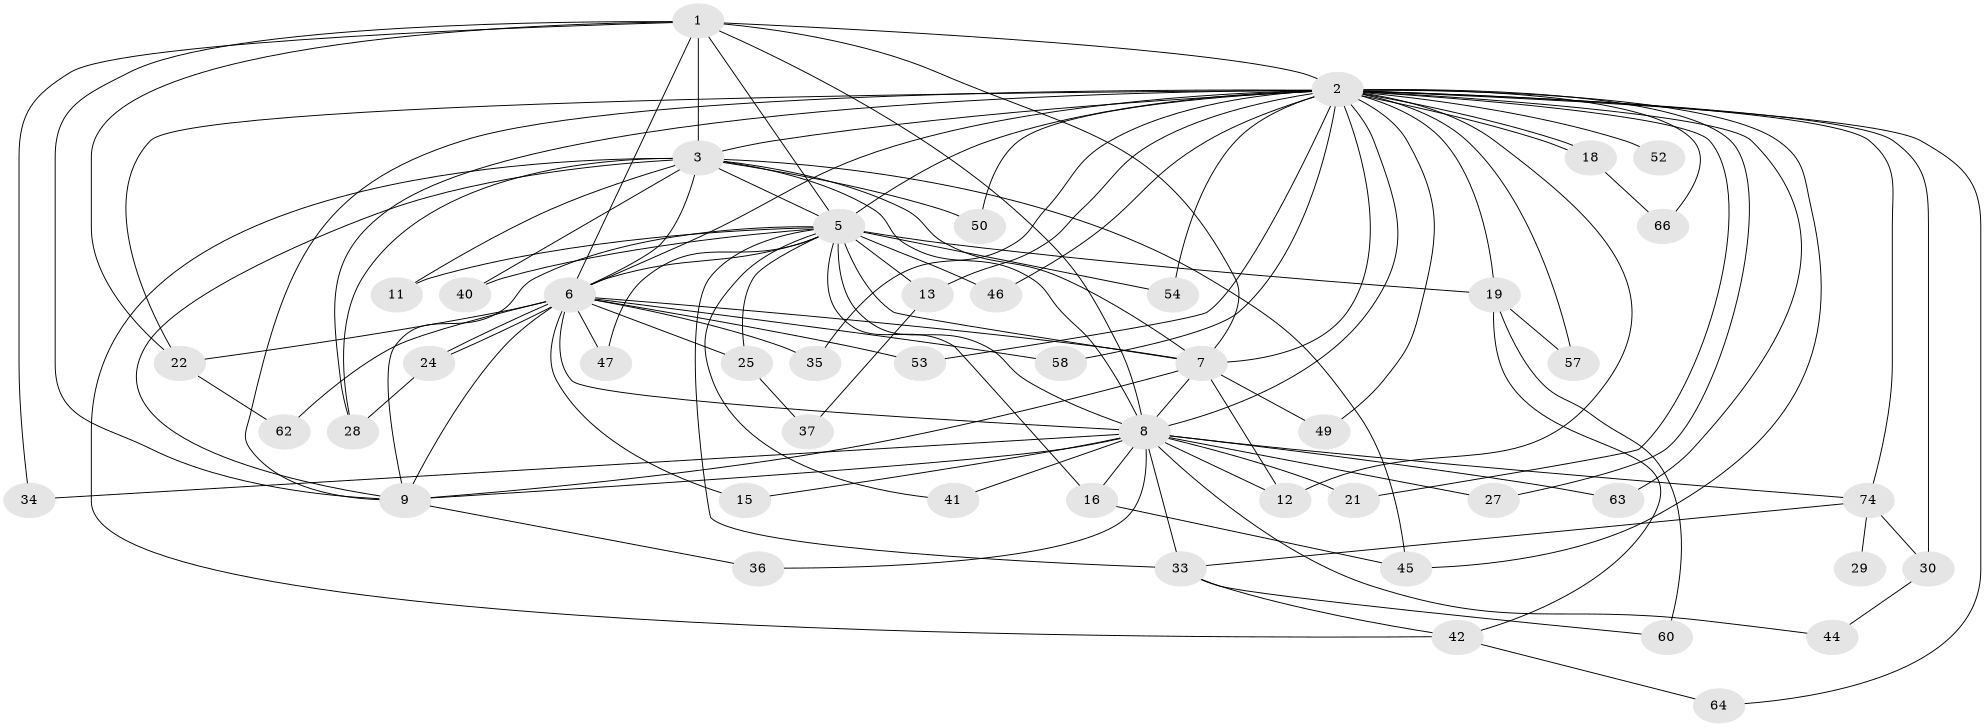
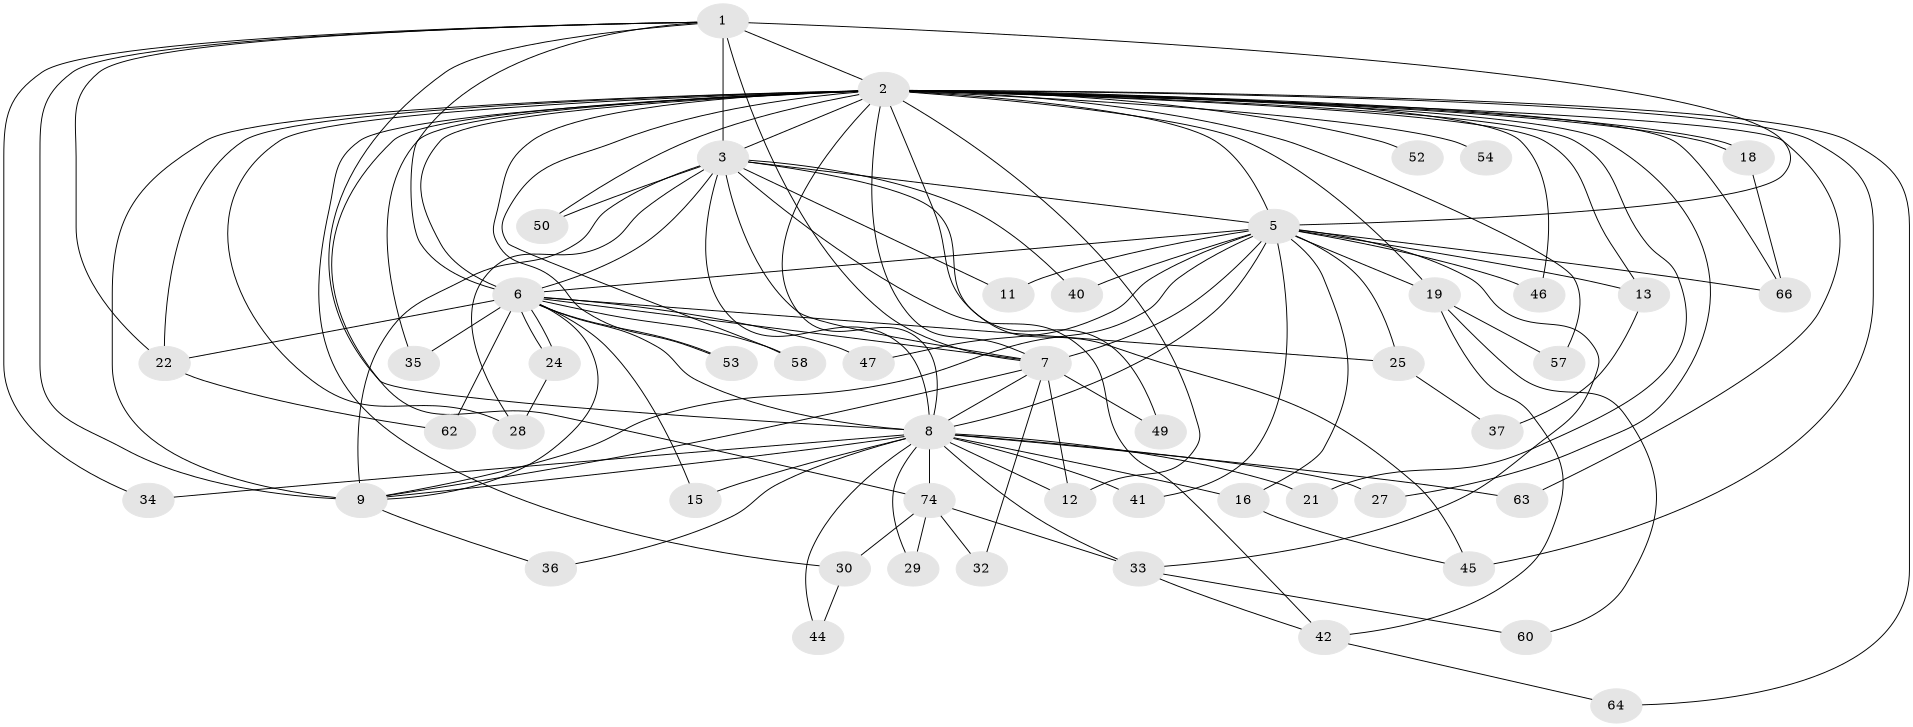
edge "5" -- "54": now "5" -- "66"
edge "8" -- "29": added
node "32": added
